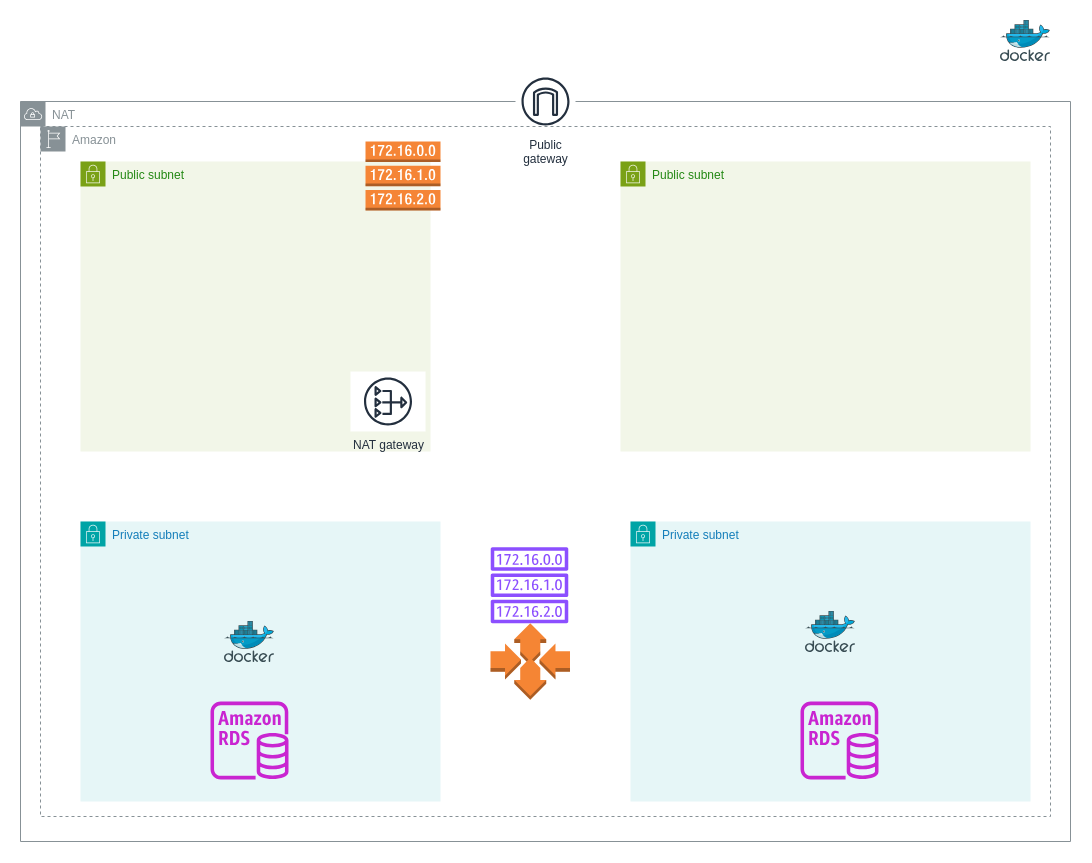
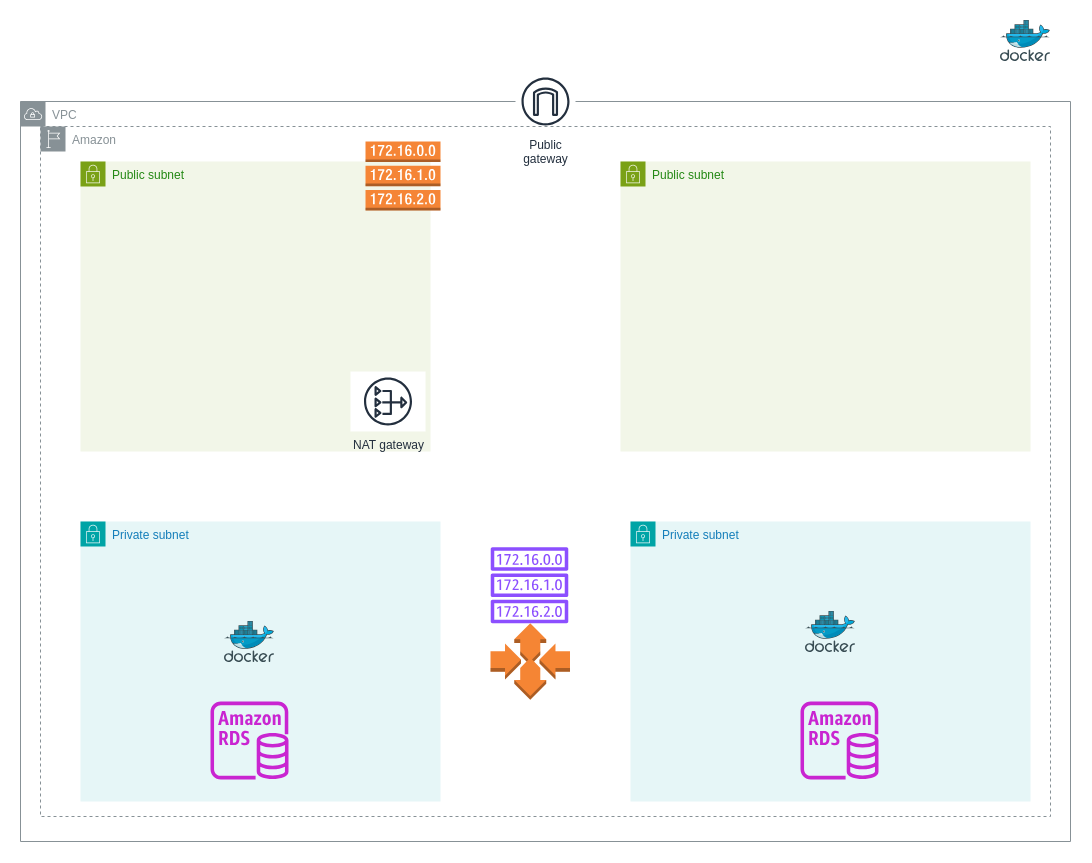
node "NAT": label "NAT" -> "VPC"
